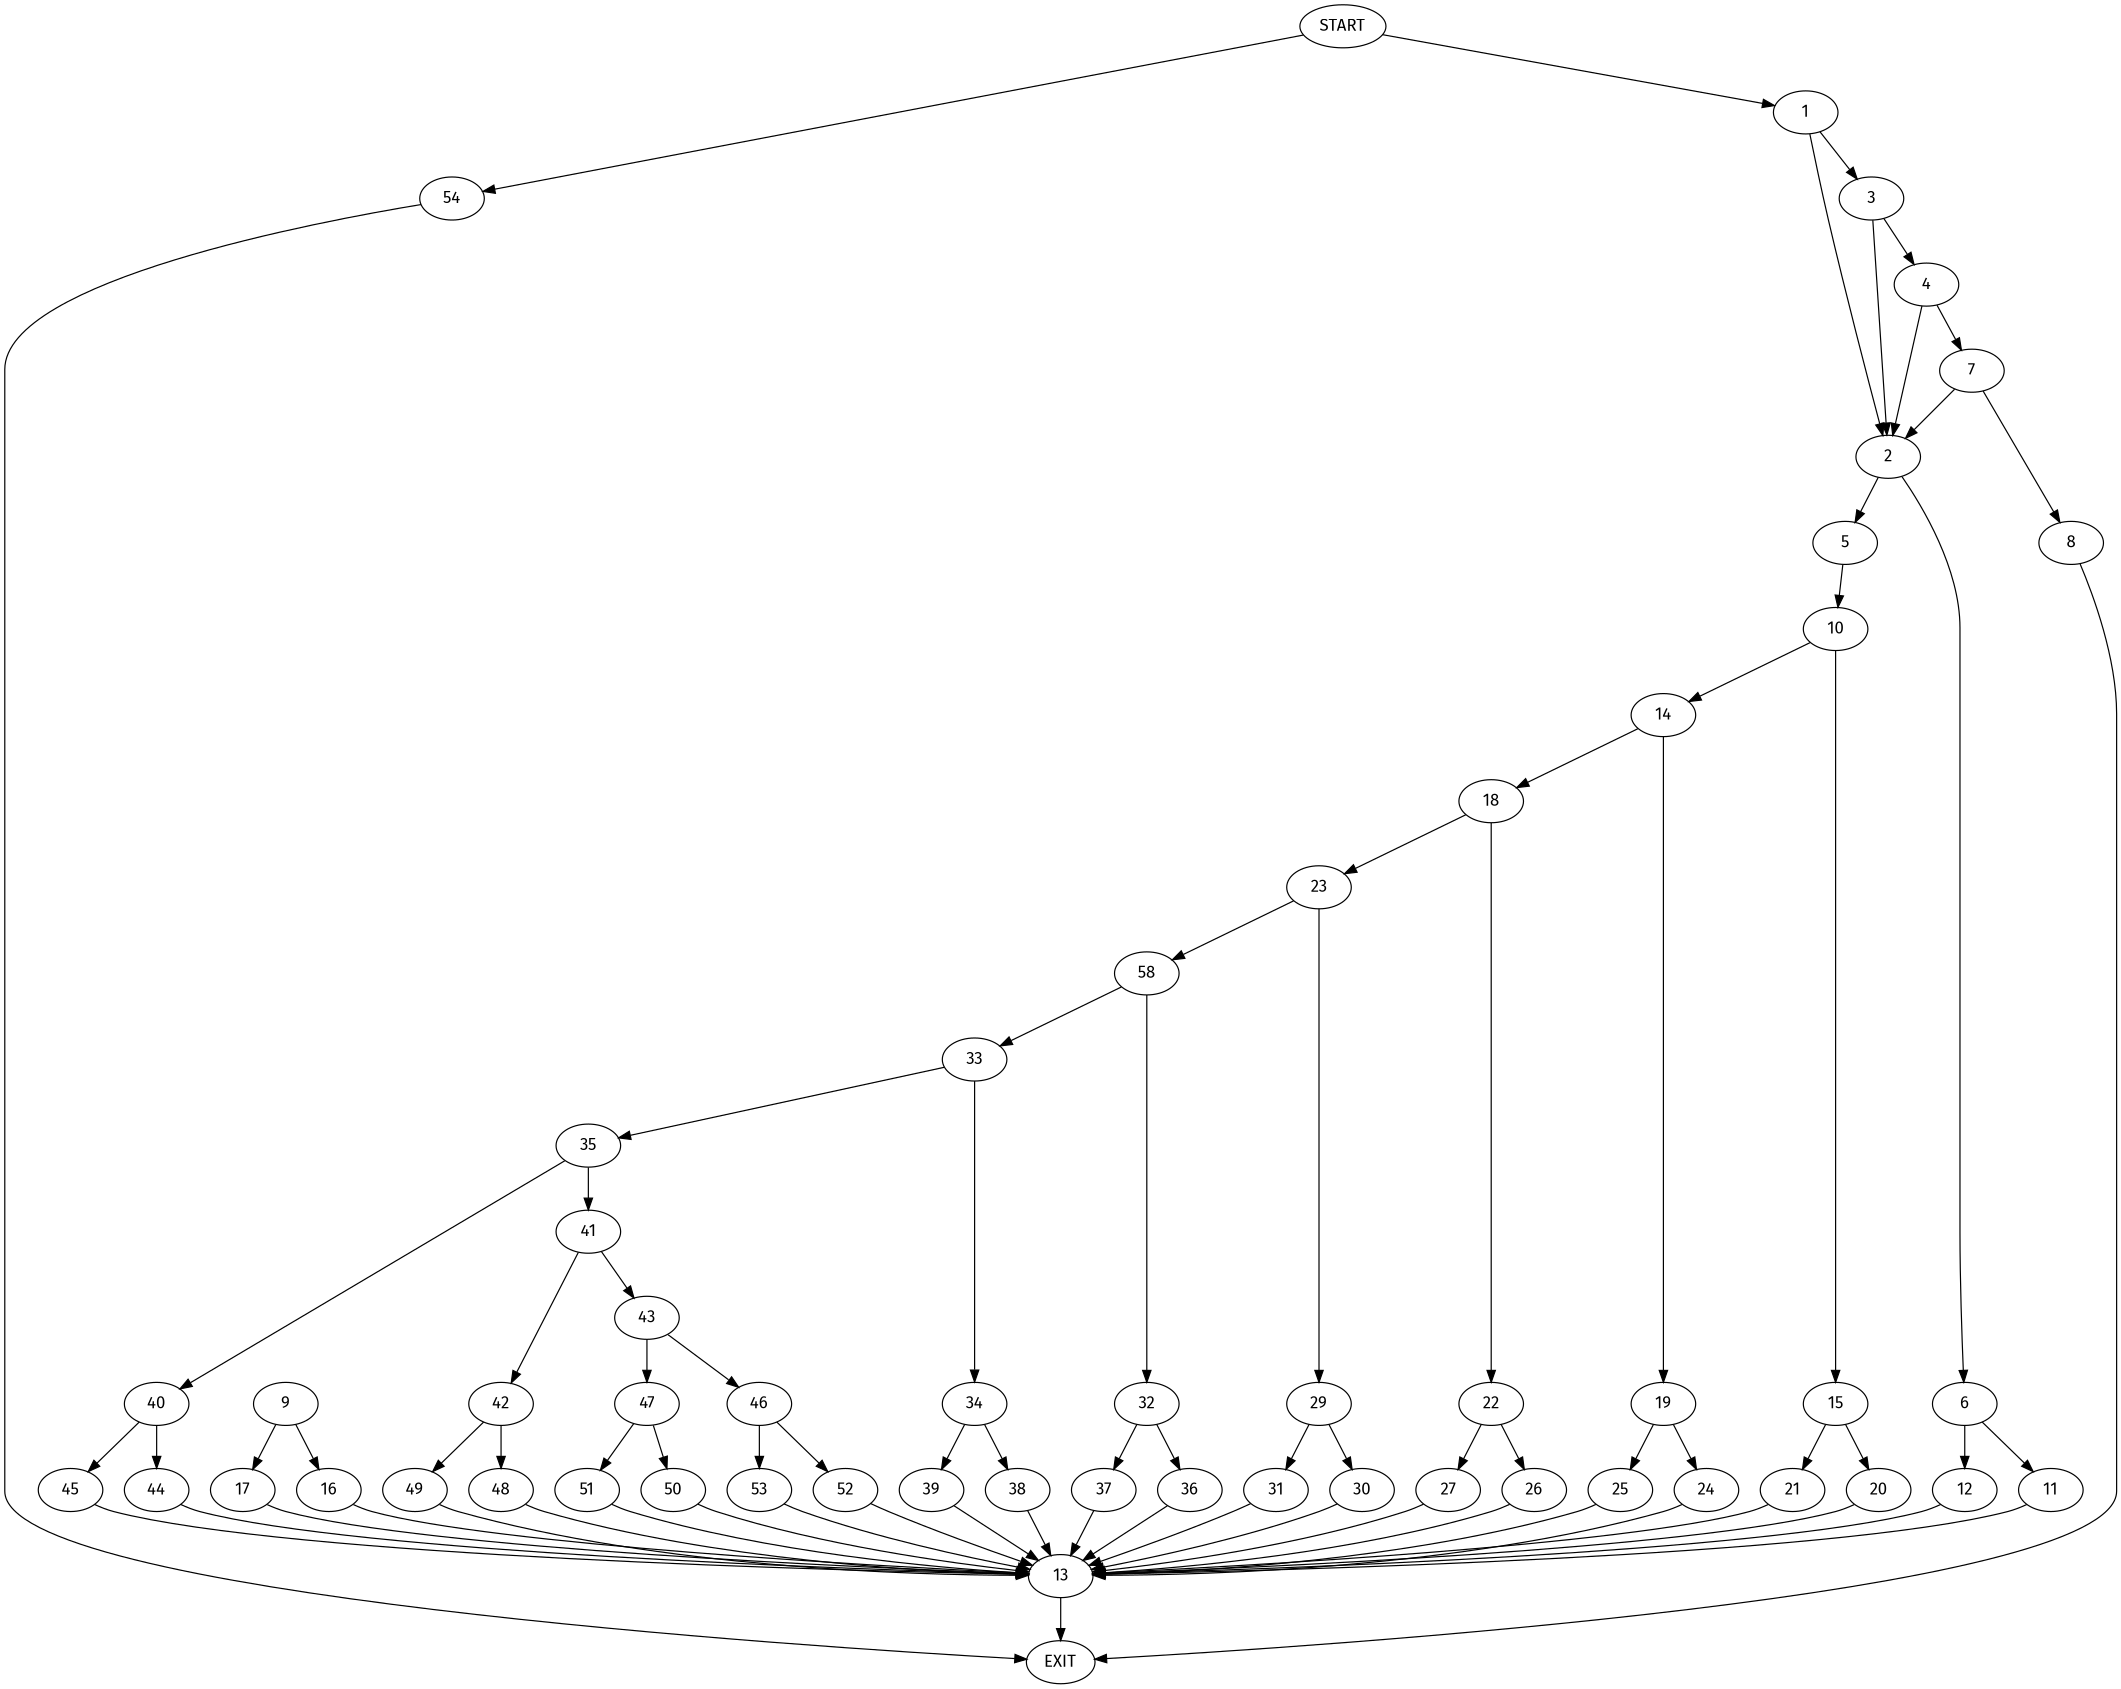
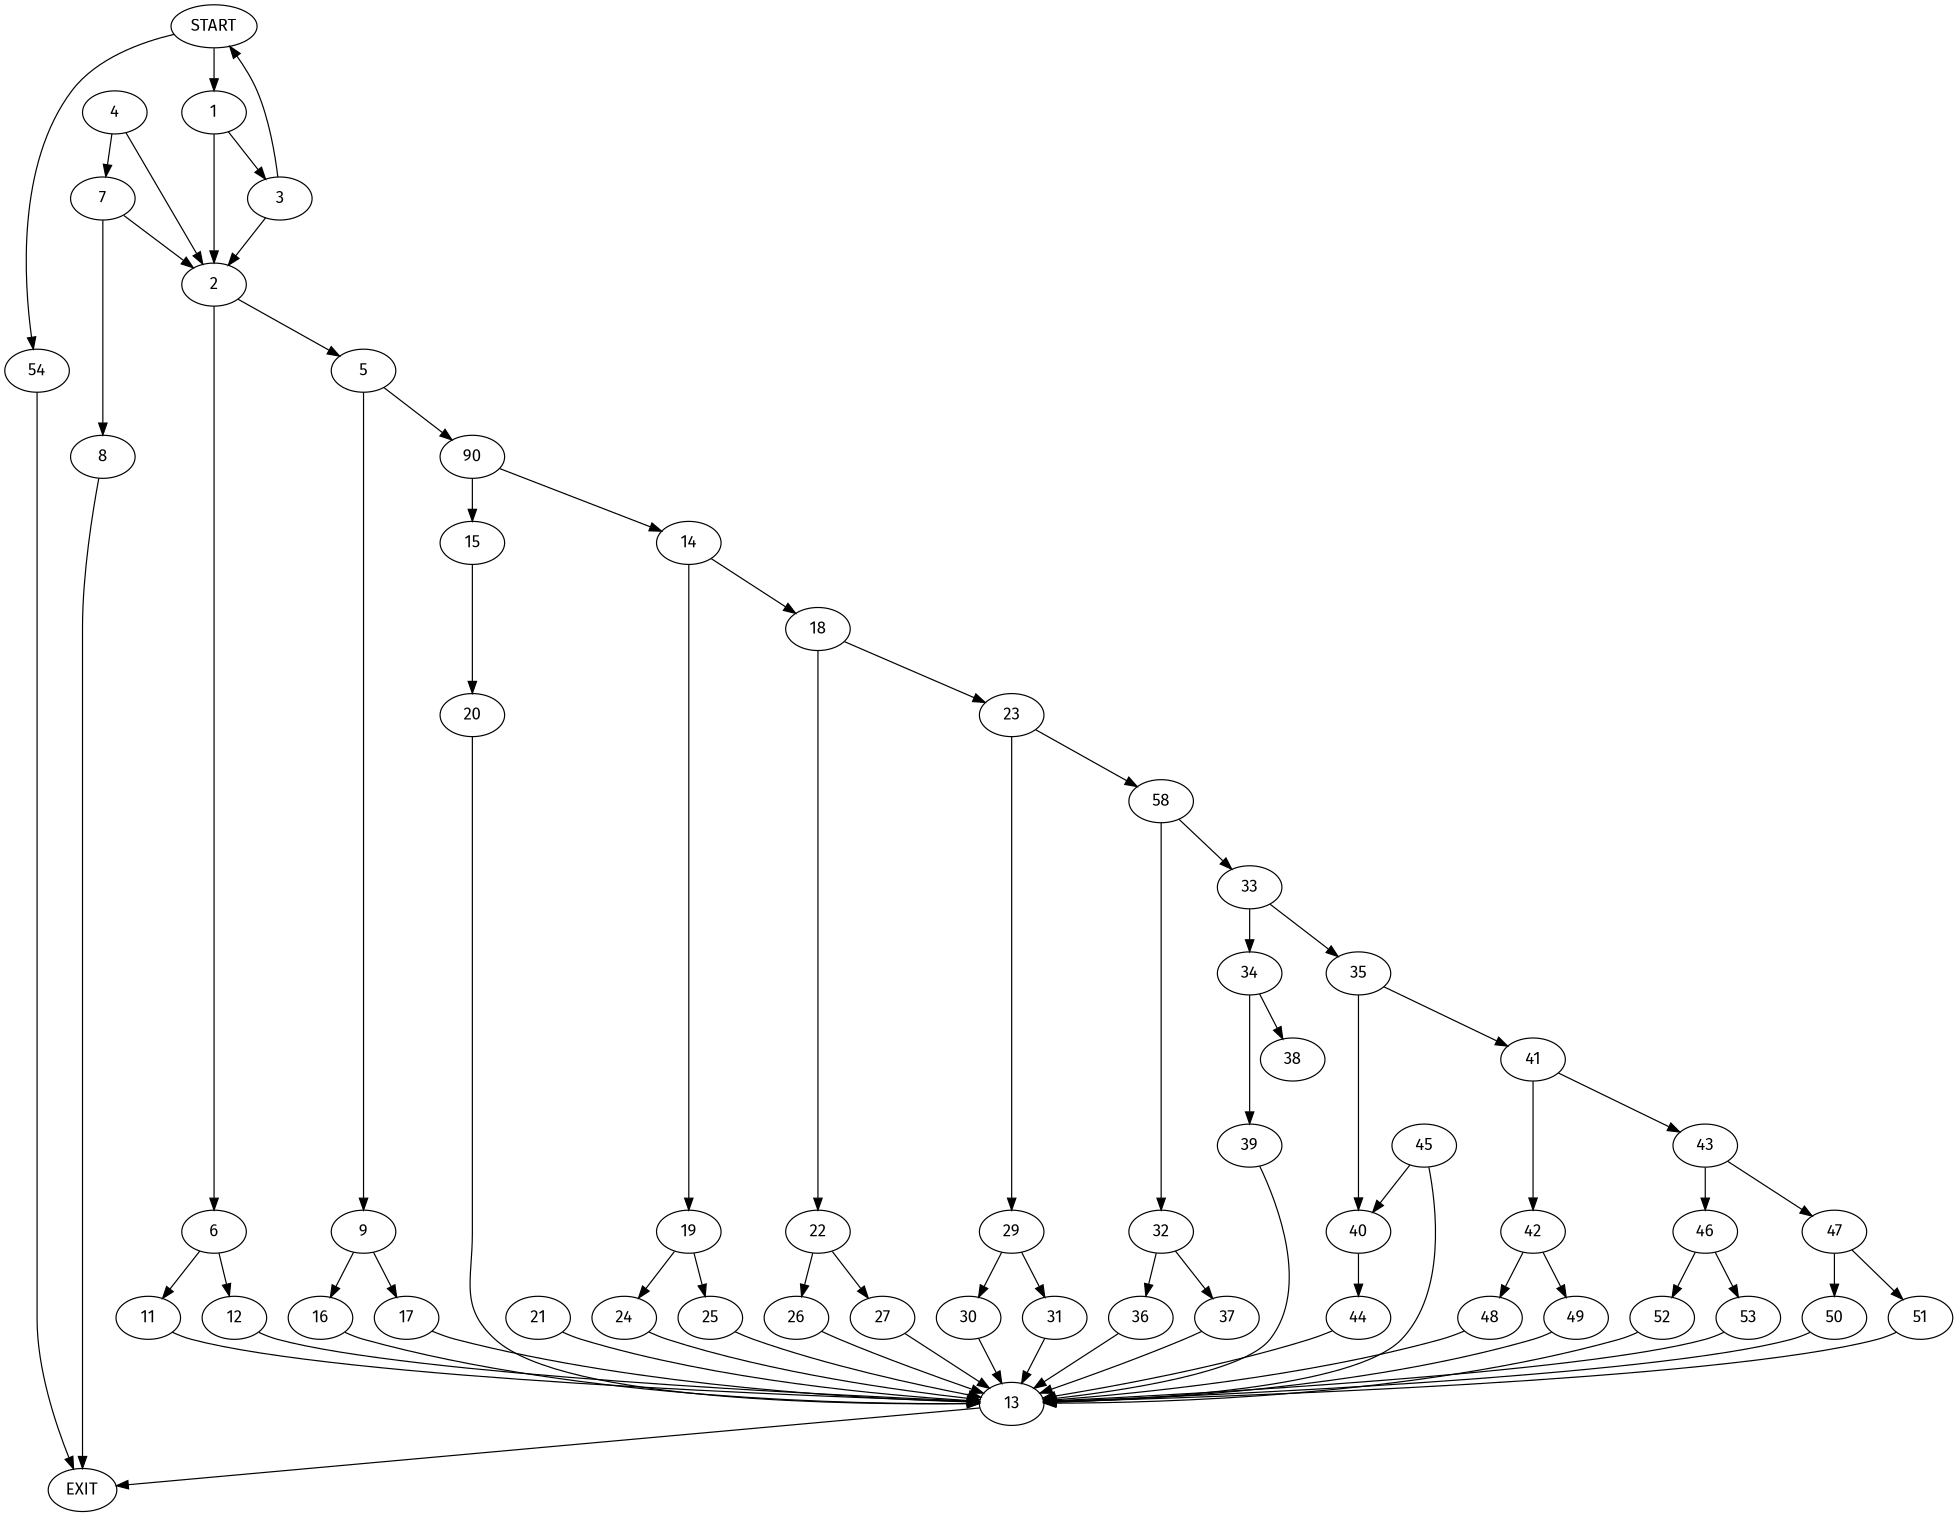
edge "3" -> "4": now "3" -> "START"
node "10": label "10" -> "90"
edge "5" -> "9": added
edge "15" -> "21": removed
edge "40" -> "45": reversed
edge "38" -> "13": removed
